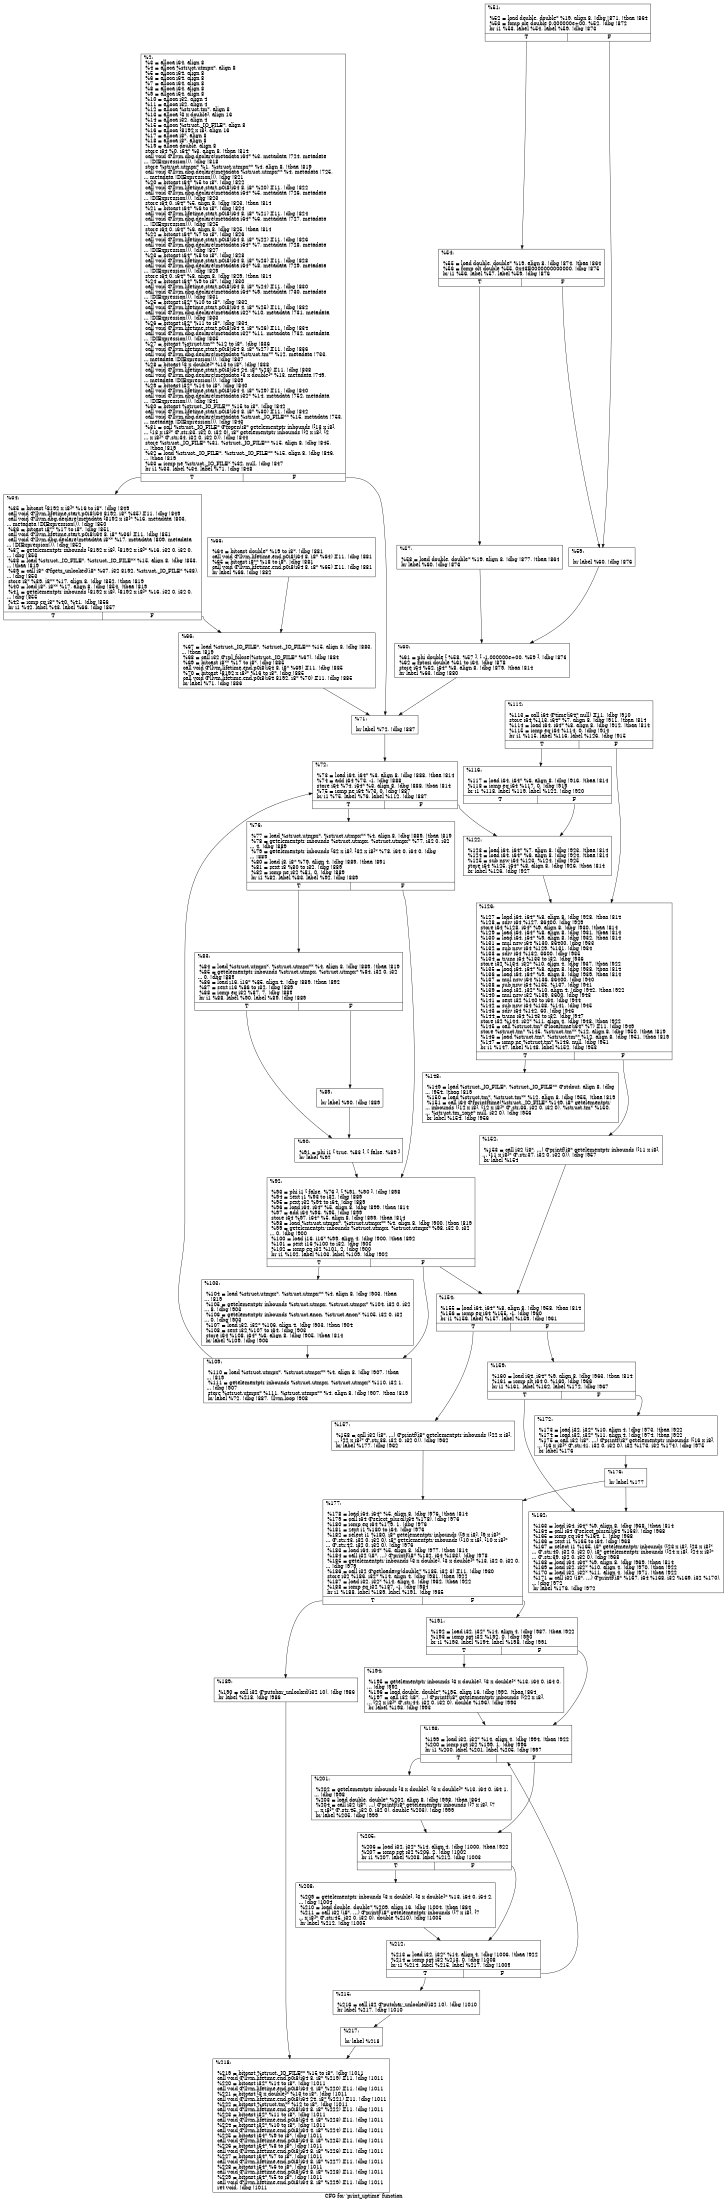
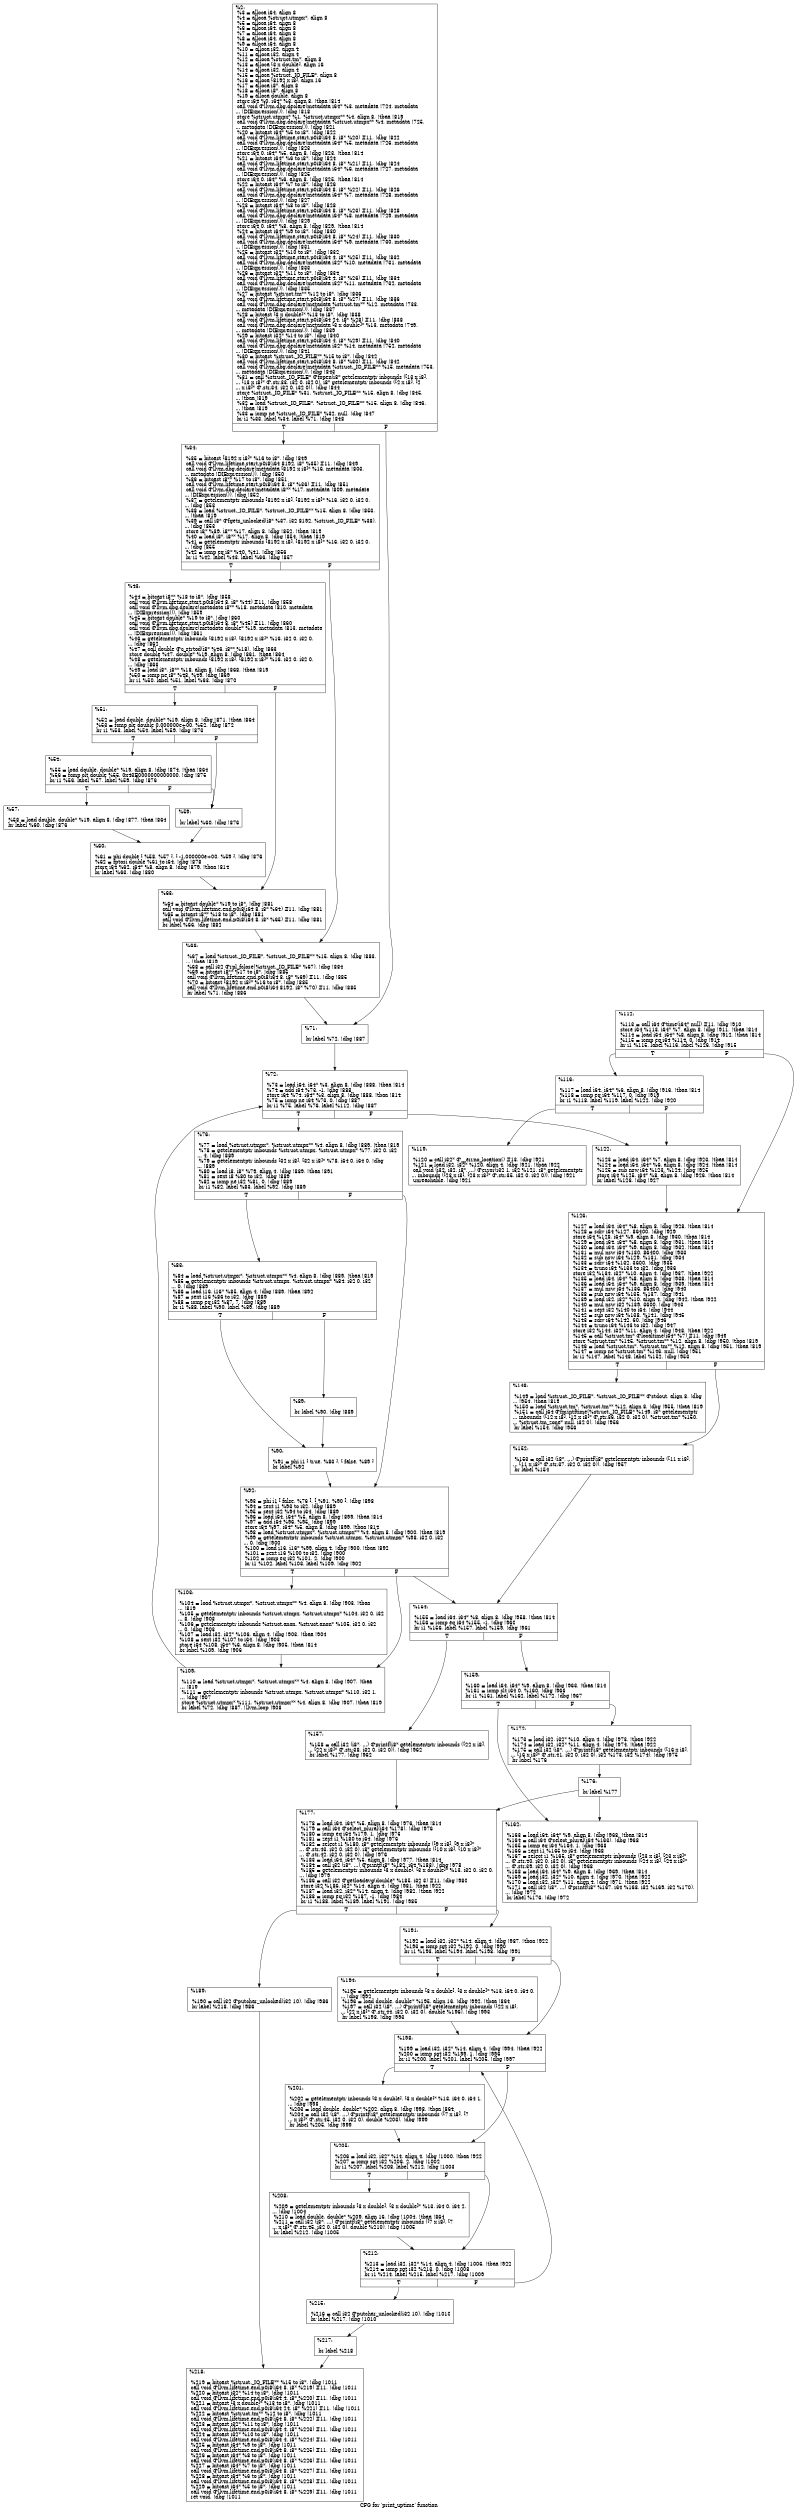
node "%43:": added
edge "%60:" -> "%71:": now "%60:" -> "%63:"
node "%119:": added
